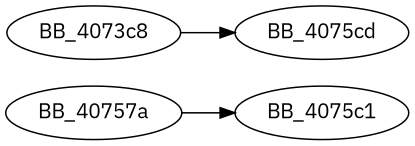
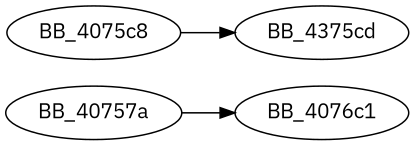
node "BB_4073c8": label "BB_4073c8" -> "BB_4075c8"
node "BB_4075cd": label "BB_4075cd" -> "BB_4375cd"
node "BB_4075c1": label "BB_4075c1" -> "BB_4076c1"
